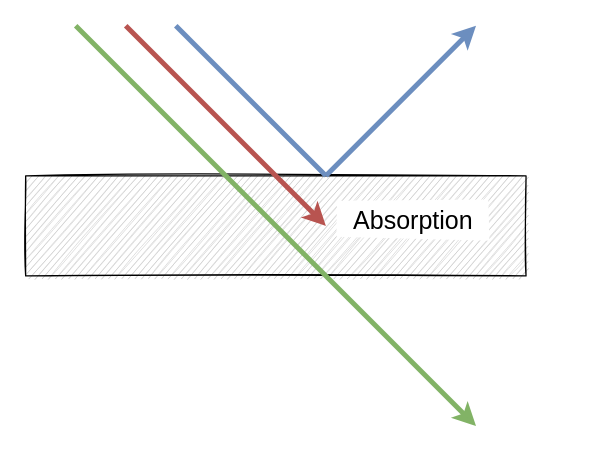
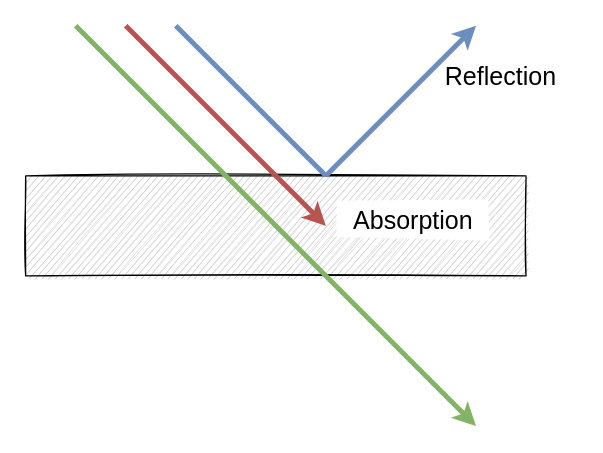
node "Reflection": added
